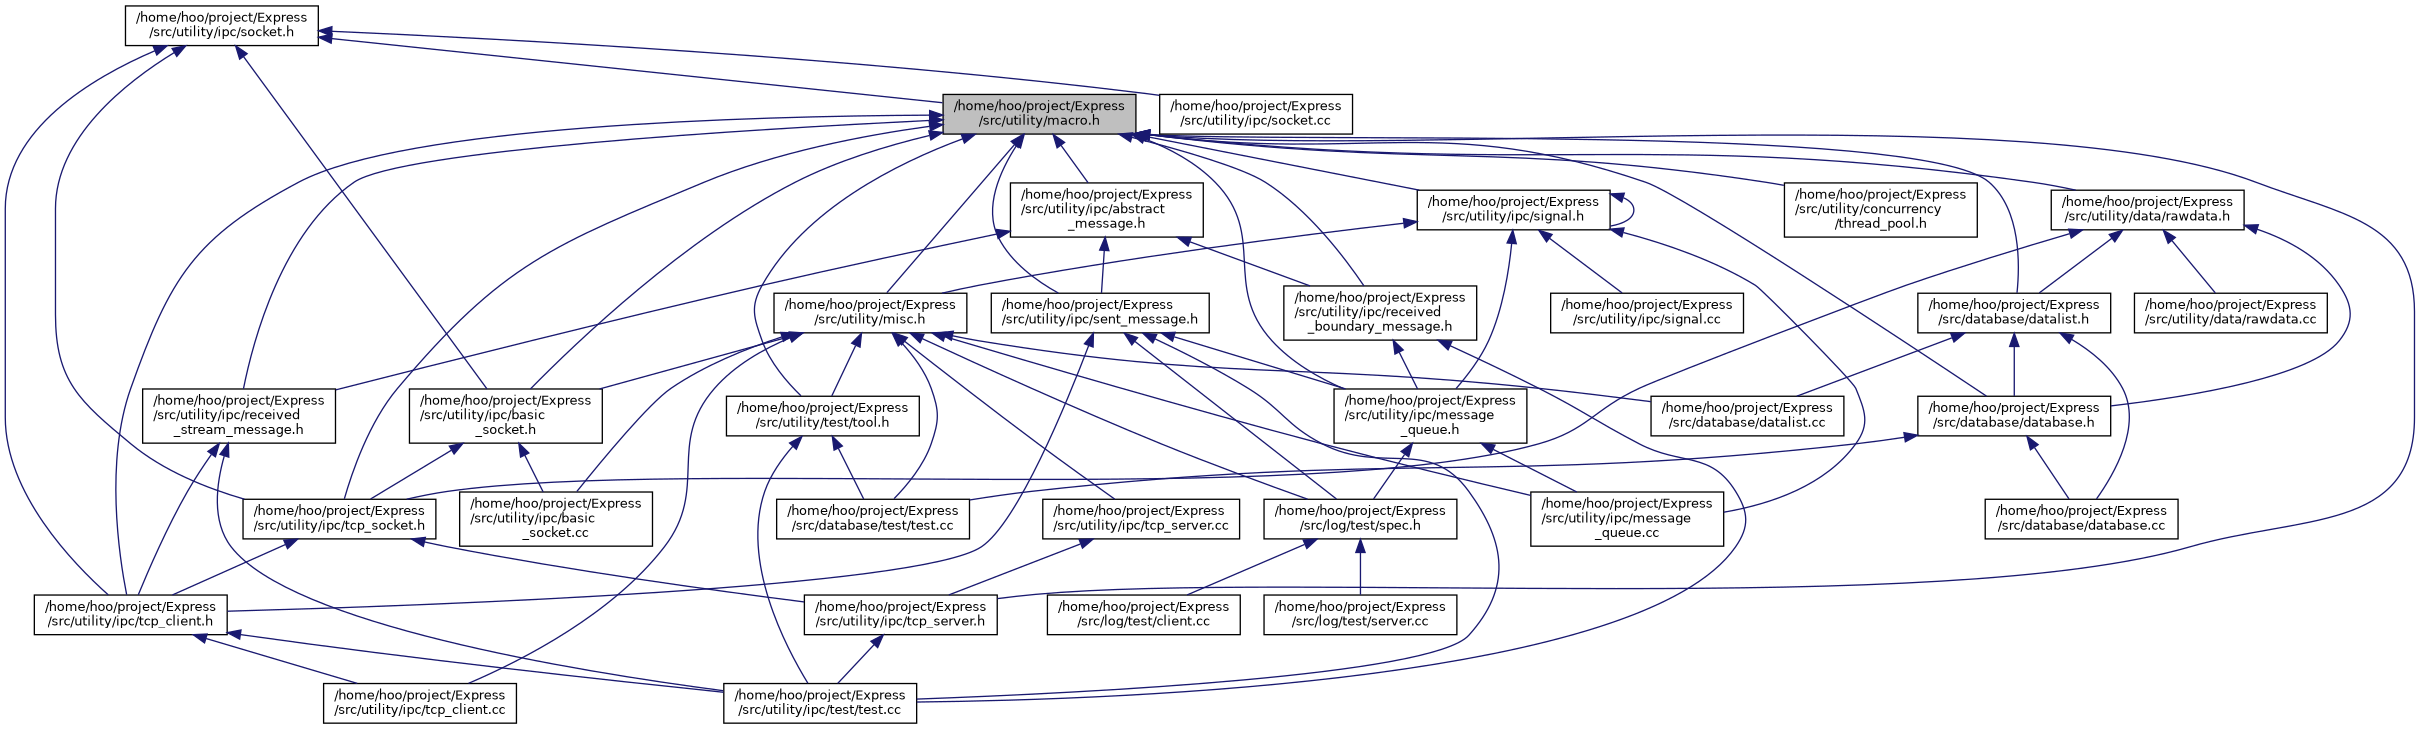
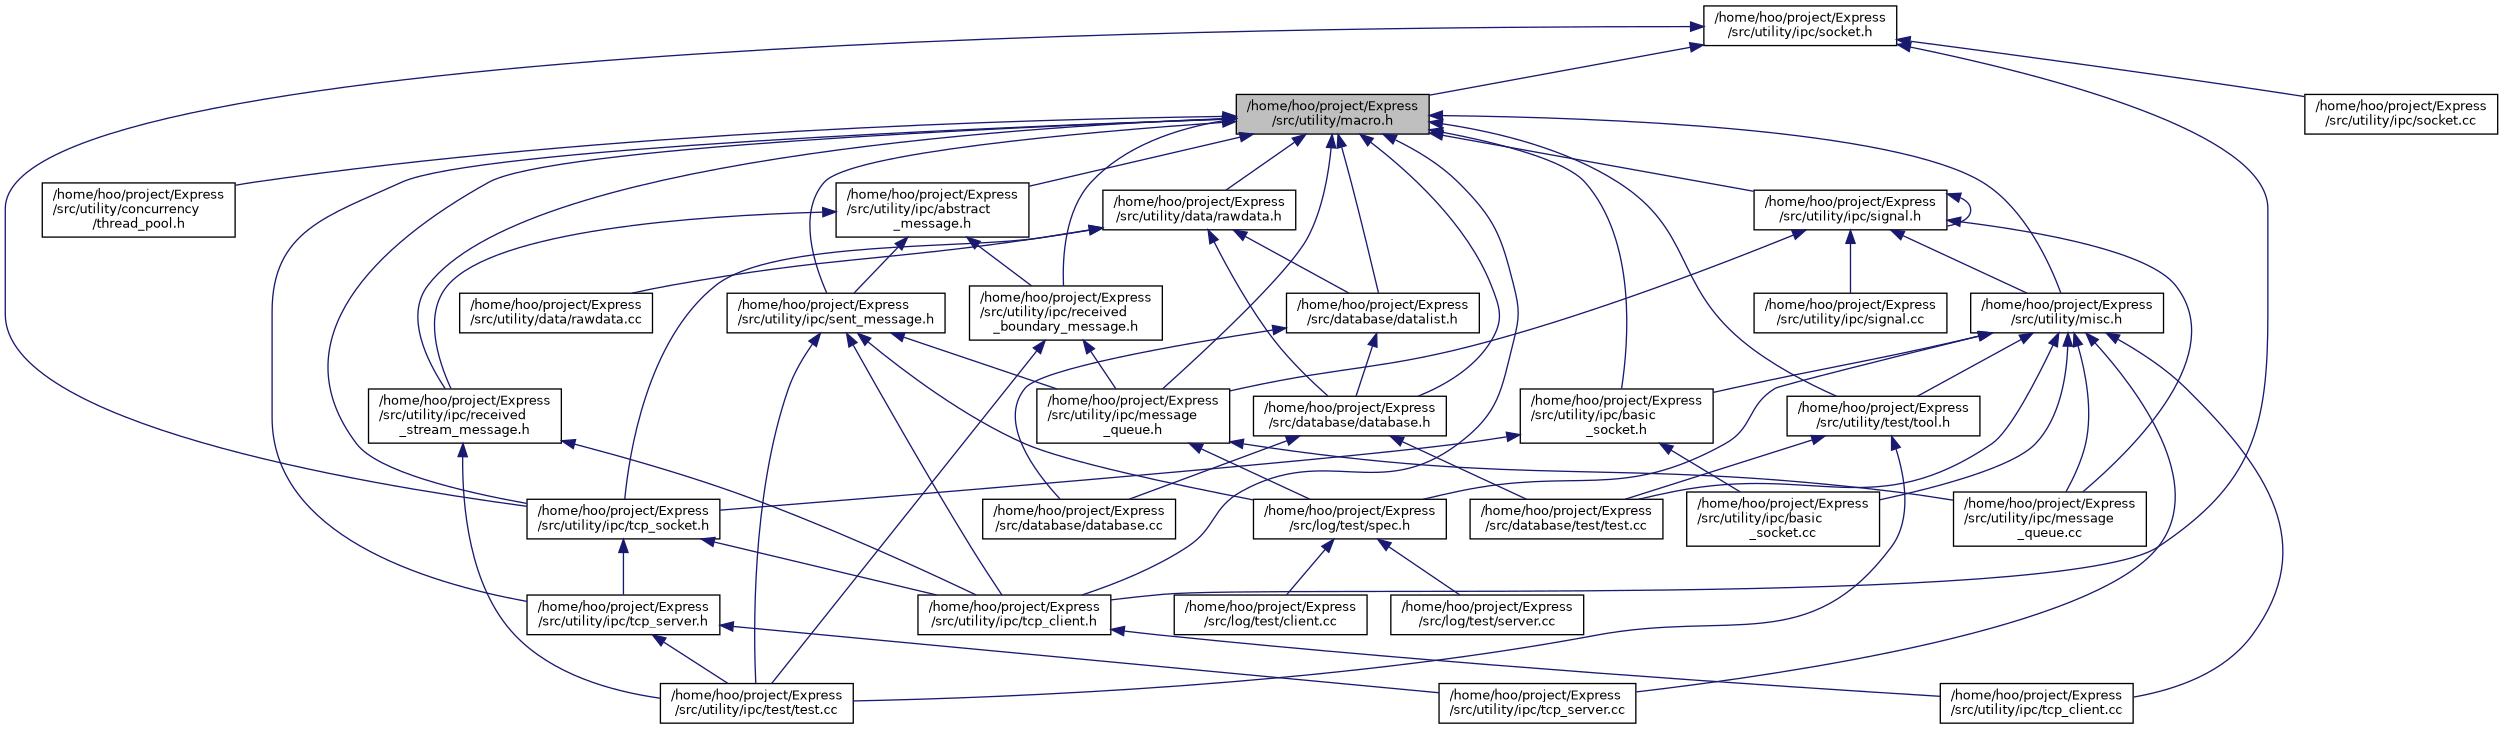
edge "/home/hoo/project/Express /src/utility/ipc/basic _socket.h" -> "/home/hoo/project/Express /src/utility/ipc/socket.h": removed
node "/home/hoo/project/Express /src/database/datalist.cc": removed
edge "/home/hoo/project/Express /src/utility/ipc/tcp_server.h" -> "/home/hoo/project/Express /src/utility/ipc/tcp_server.cc": reversed
edge "/home/hoo/project/Express /src/utility/ipc/test/test.cc" -> "/home/hoo/project/Express /src/utility/ipc/tcp_client.h": removed
